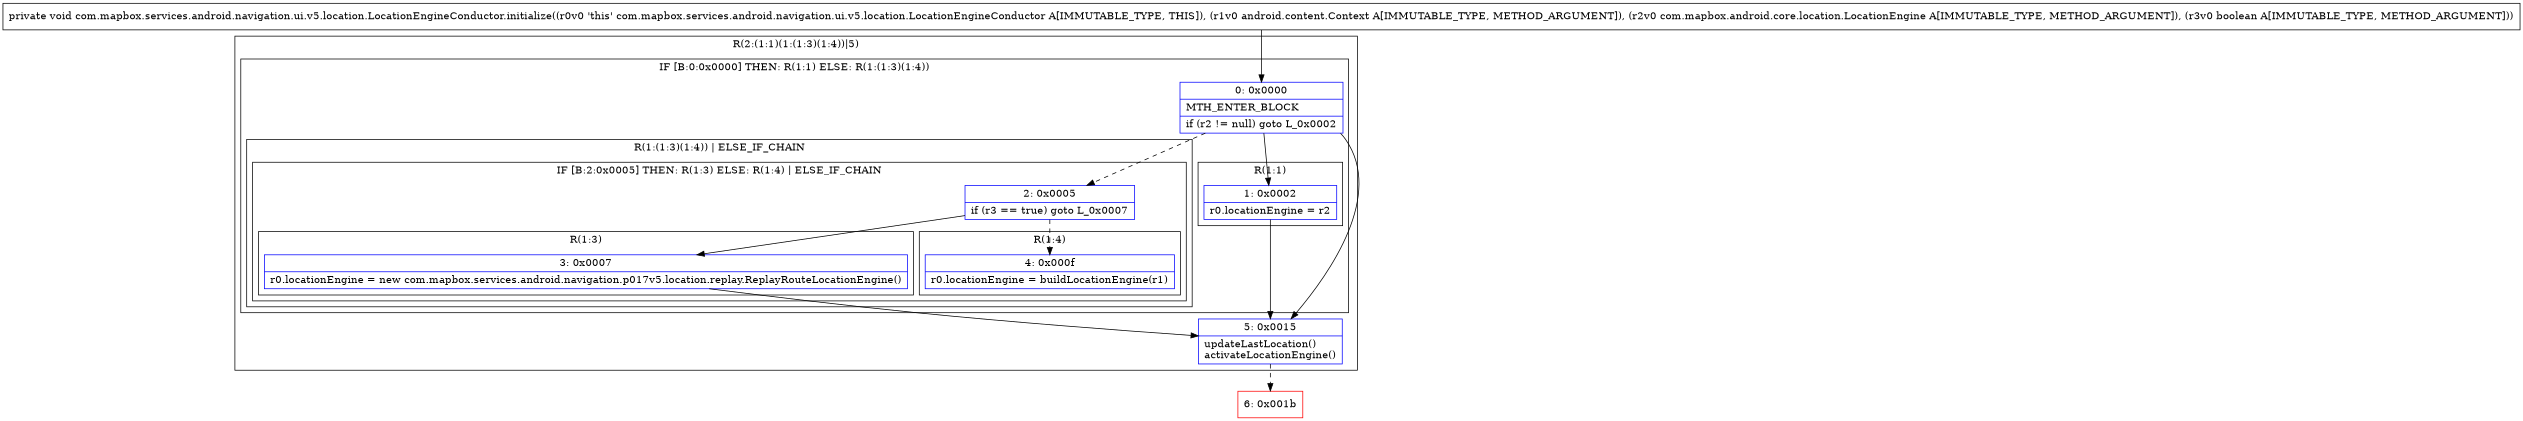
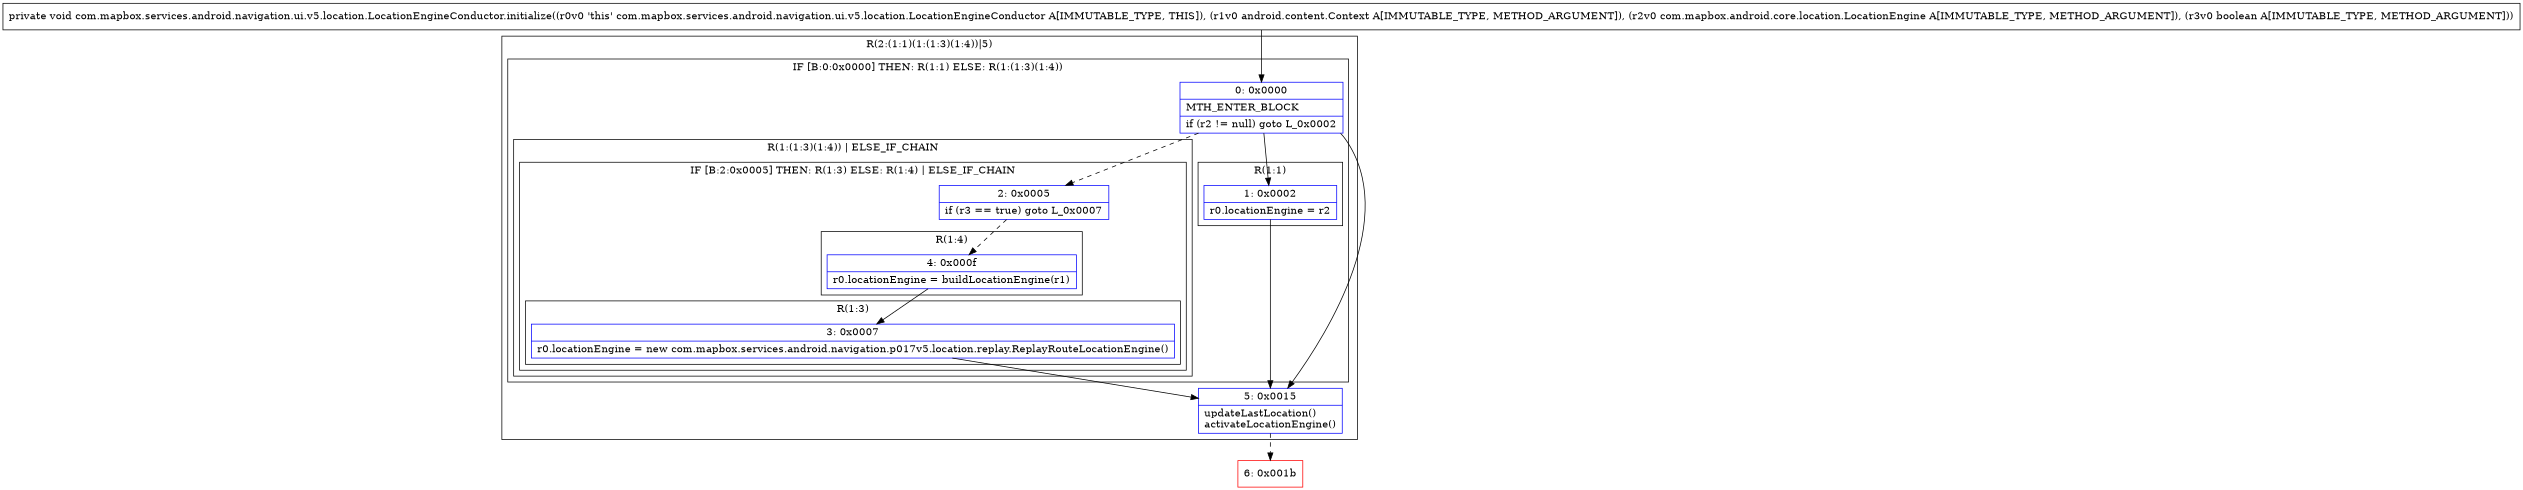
edge "2: 0x0005" -> "3: 0x0007": now "4: 0x000f" -> "3: 0x0007"
